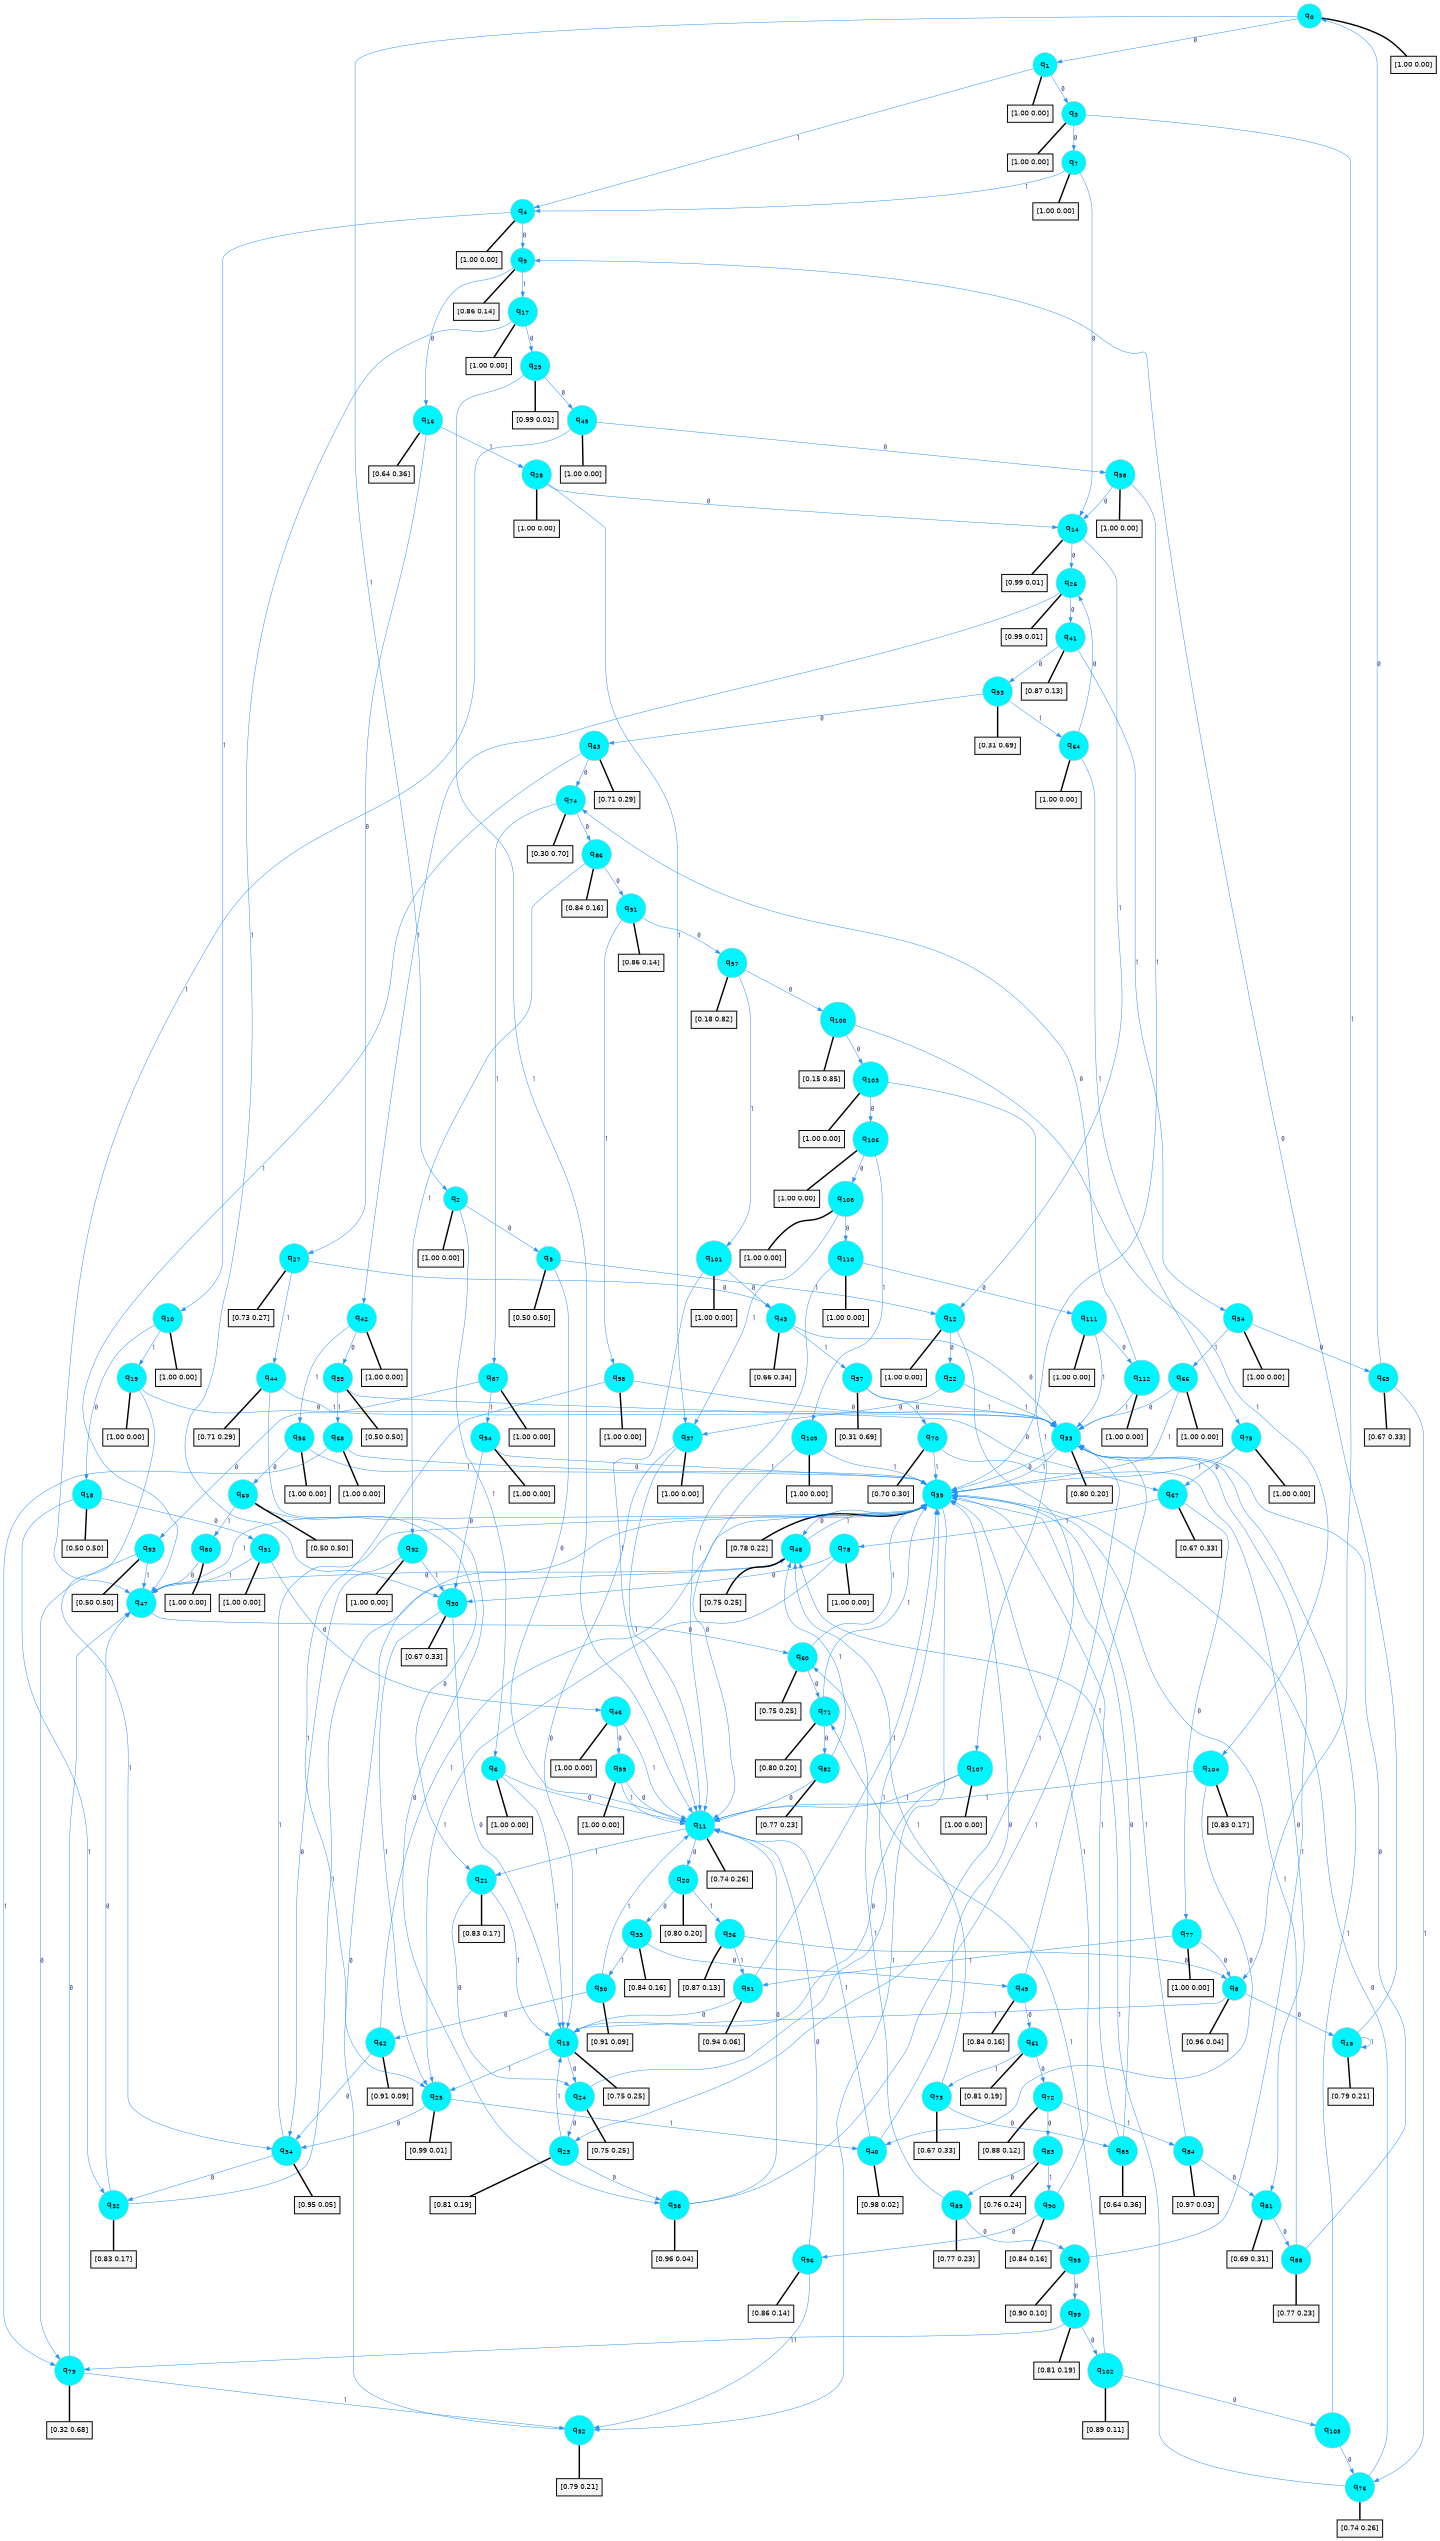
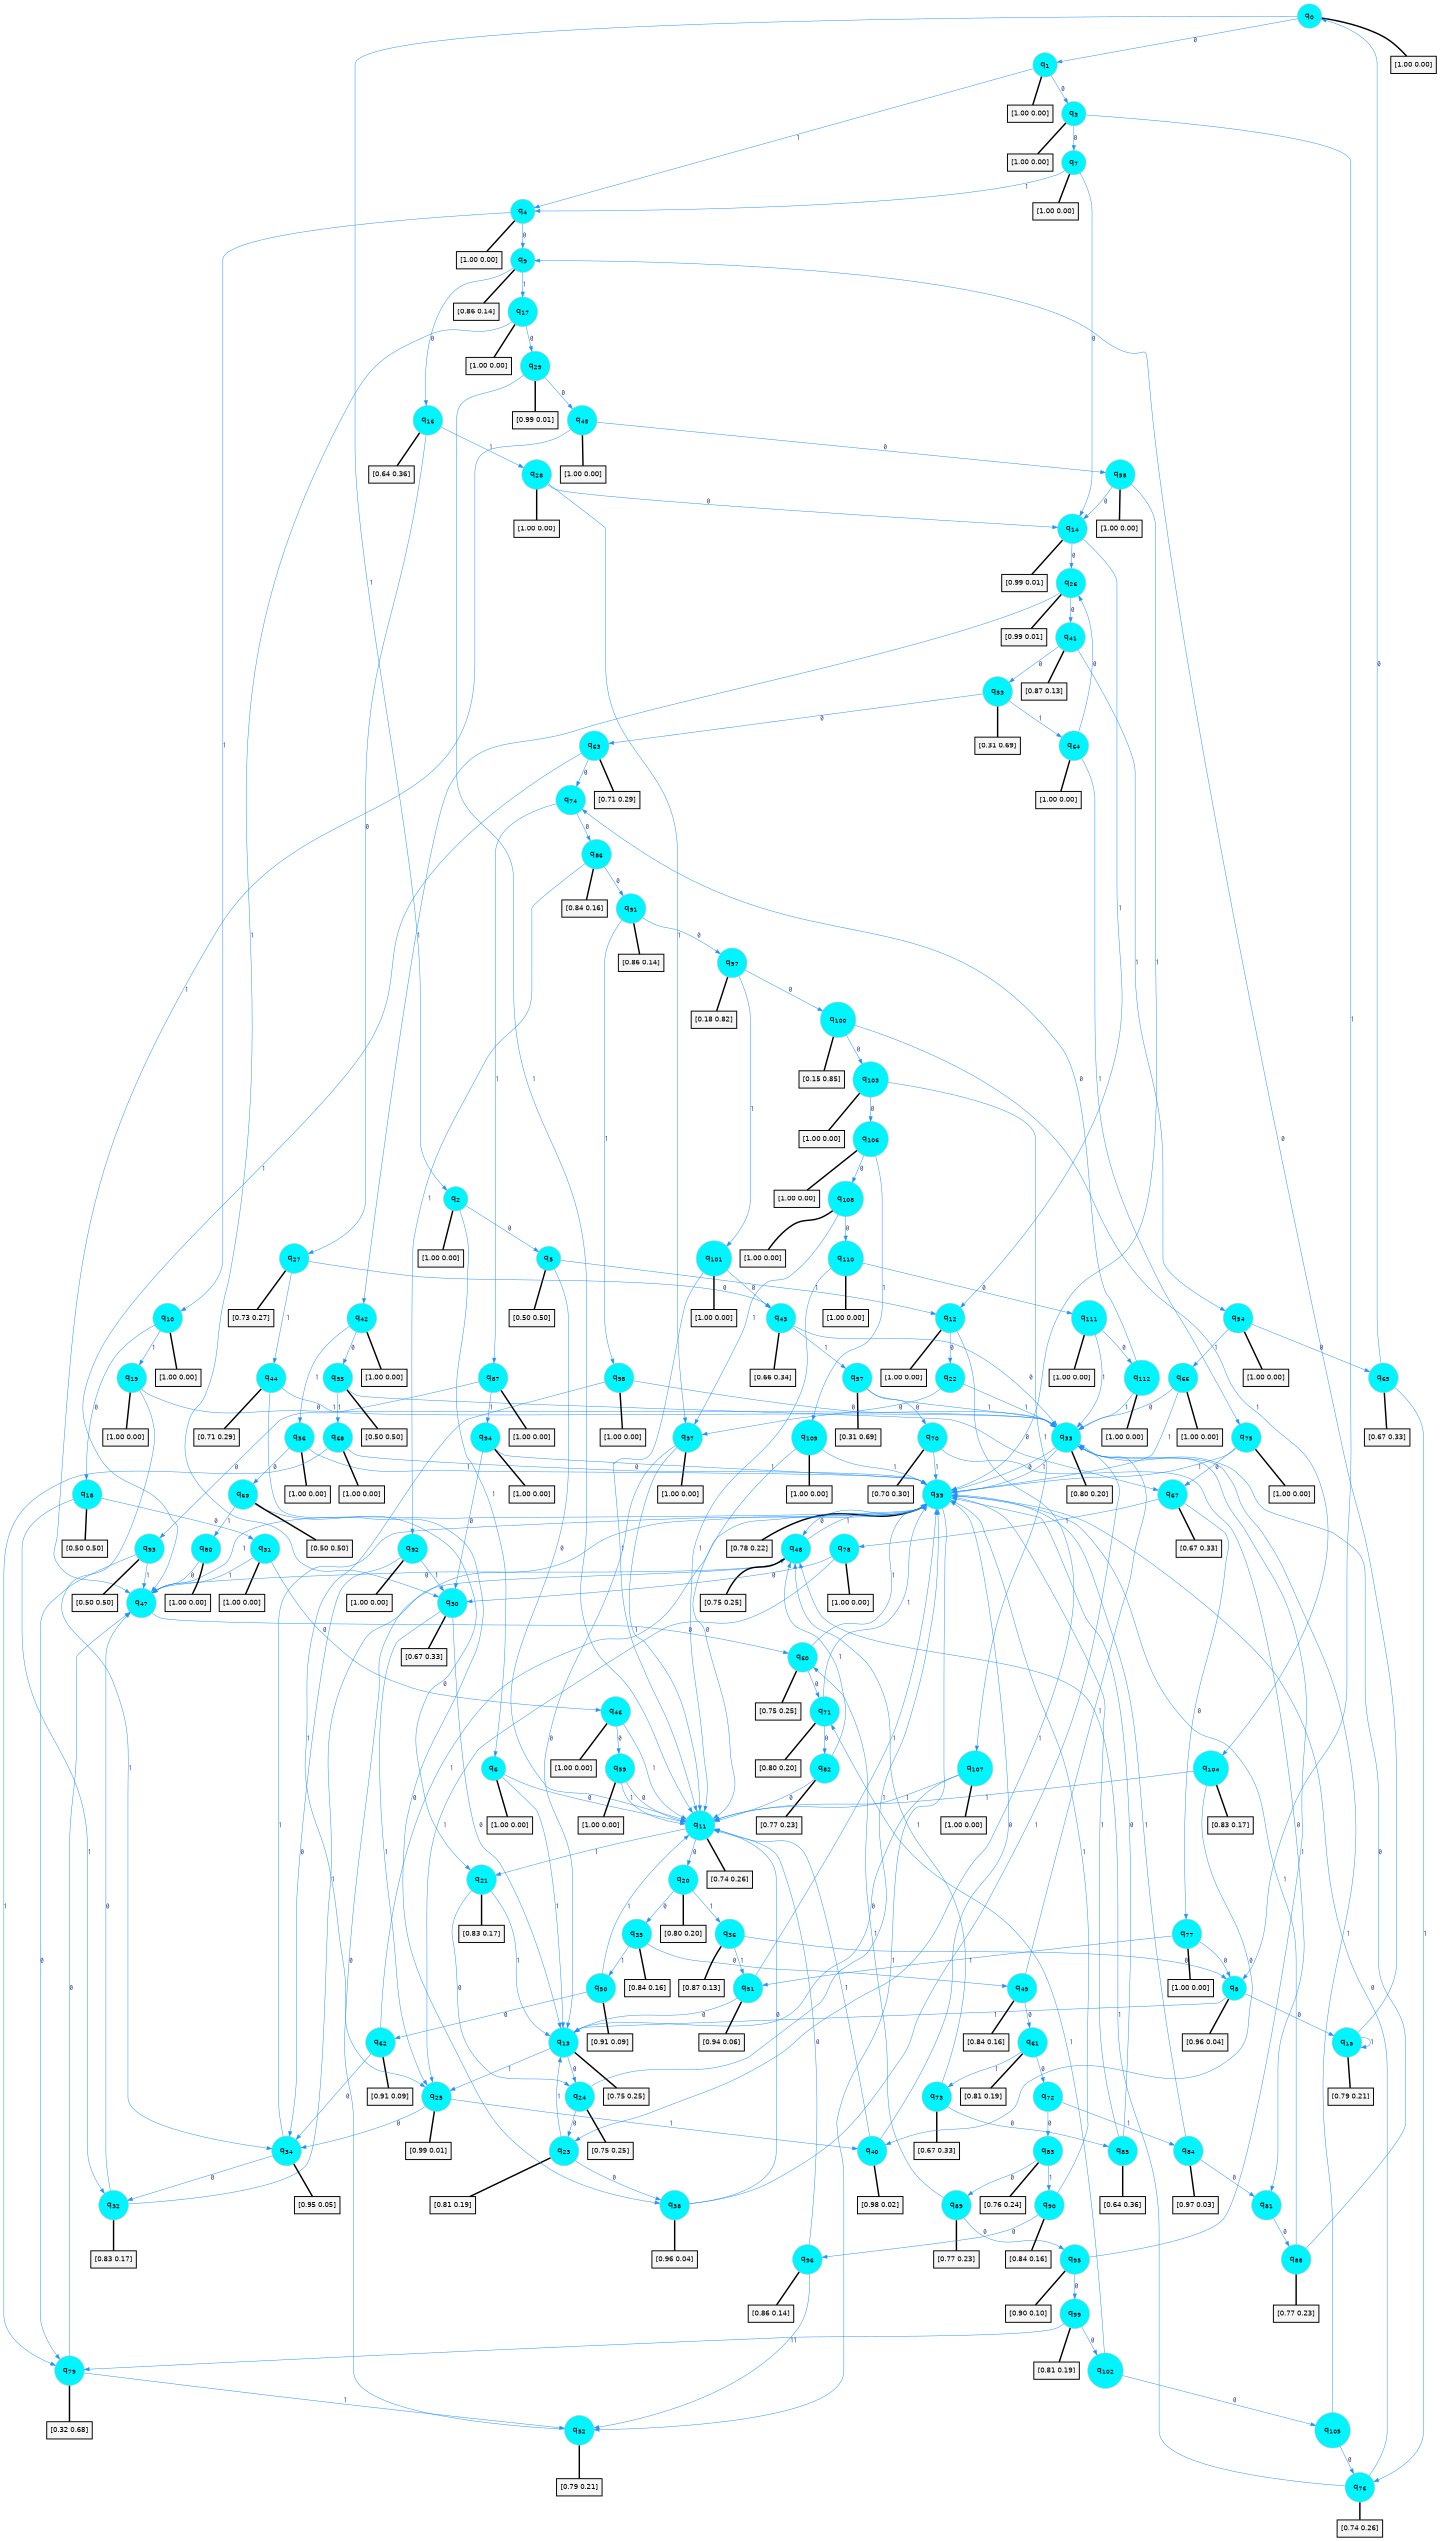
node "[0.30 0.70]": removed
node "[0.88 0.12]": removed
node "[0.69 0.31]": removed
node "[0.89 0.11]": removed
